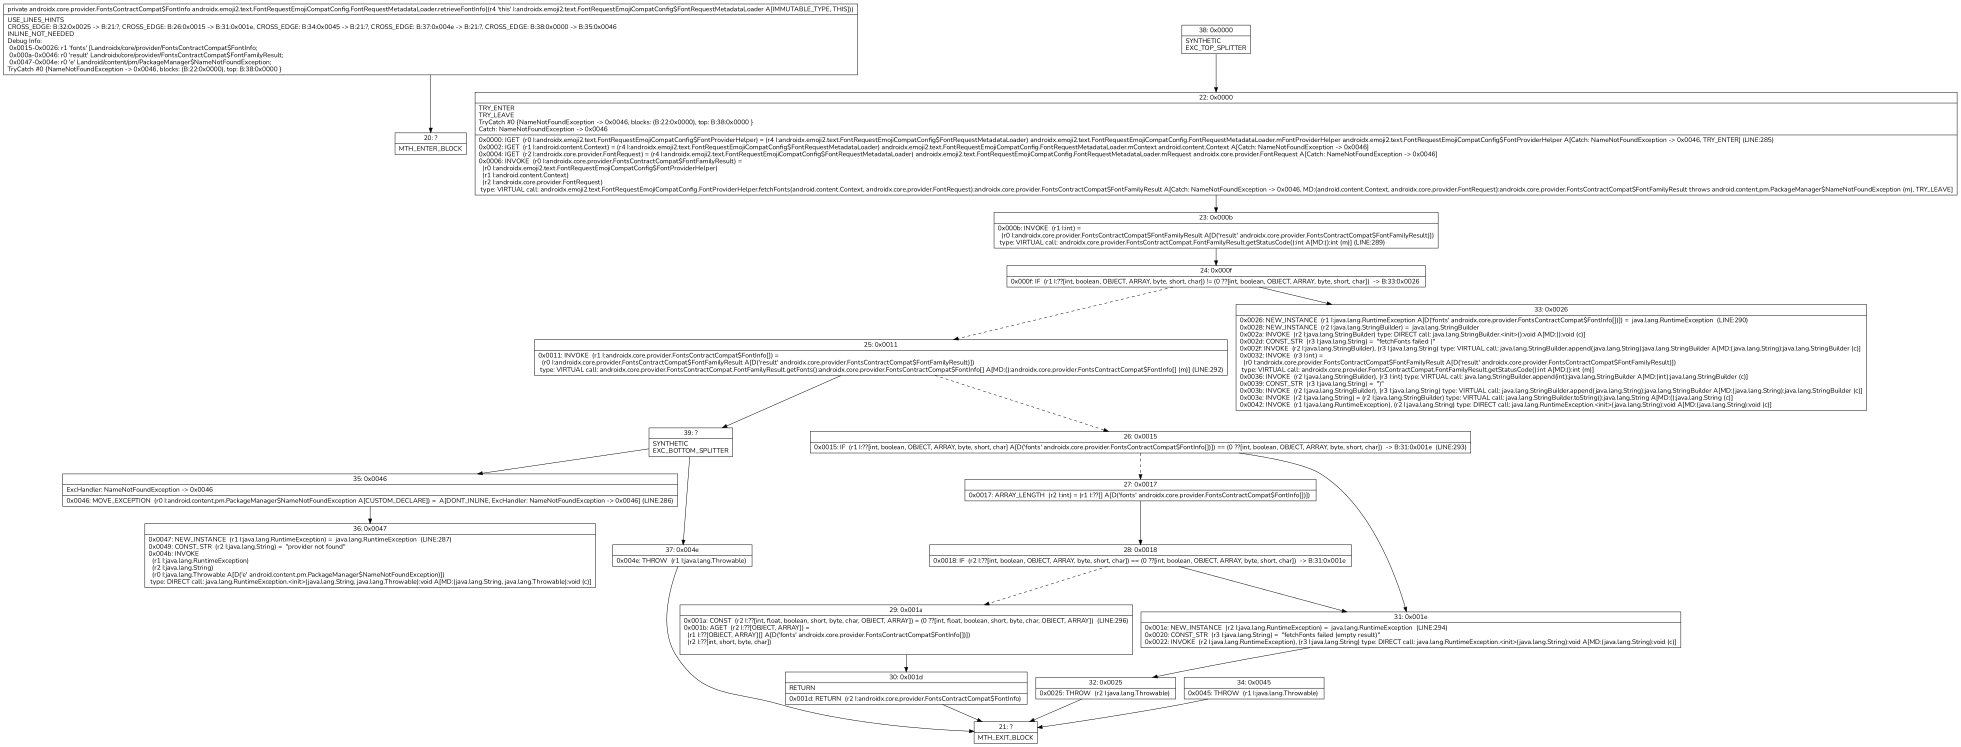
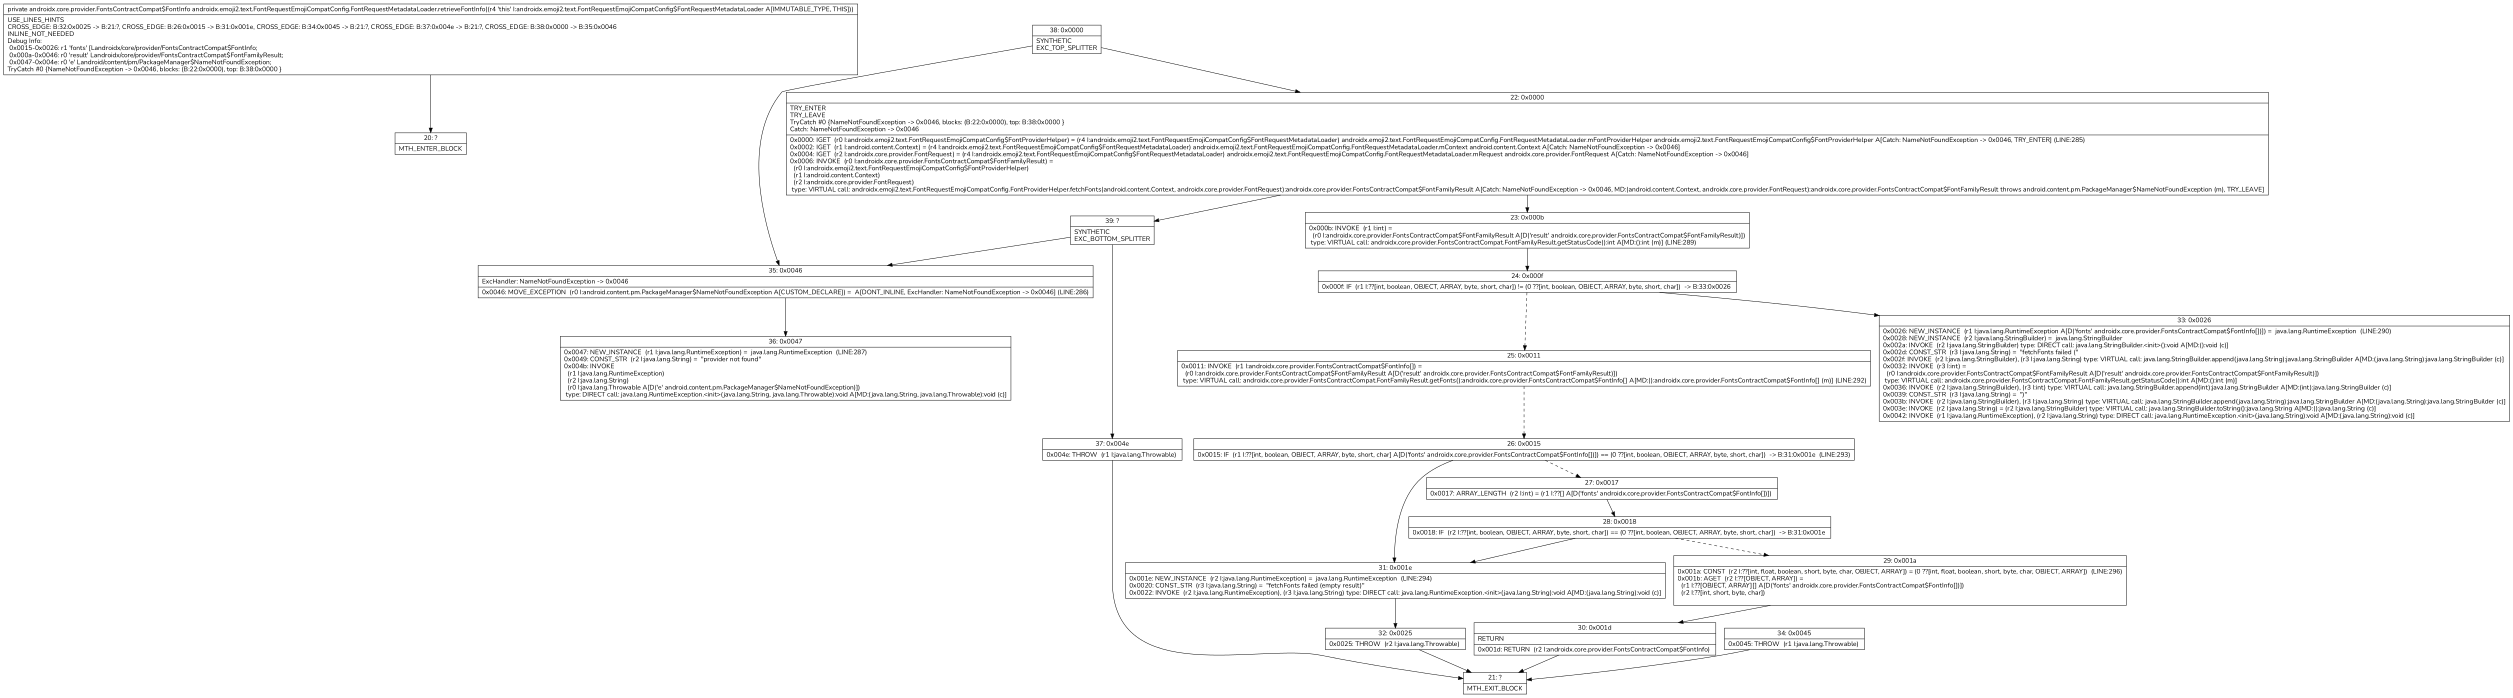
edge "38: 0x0000" -> "35: 0x0046": added
edge "25: 0x0011" -> "39: ?": now "22: 0x0000" -> "39: ?"
